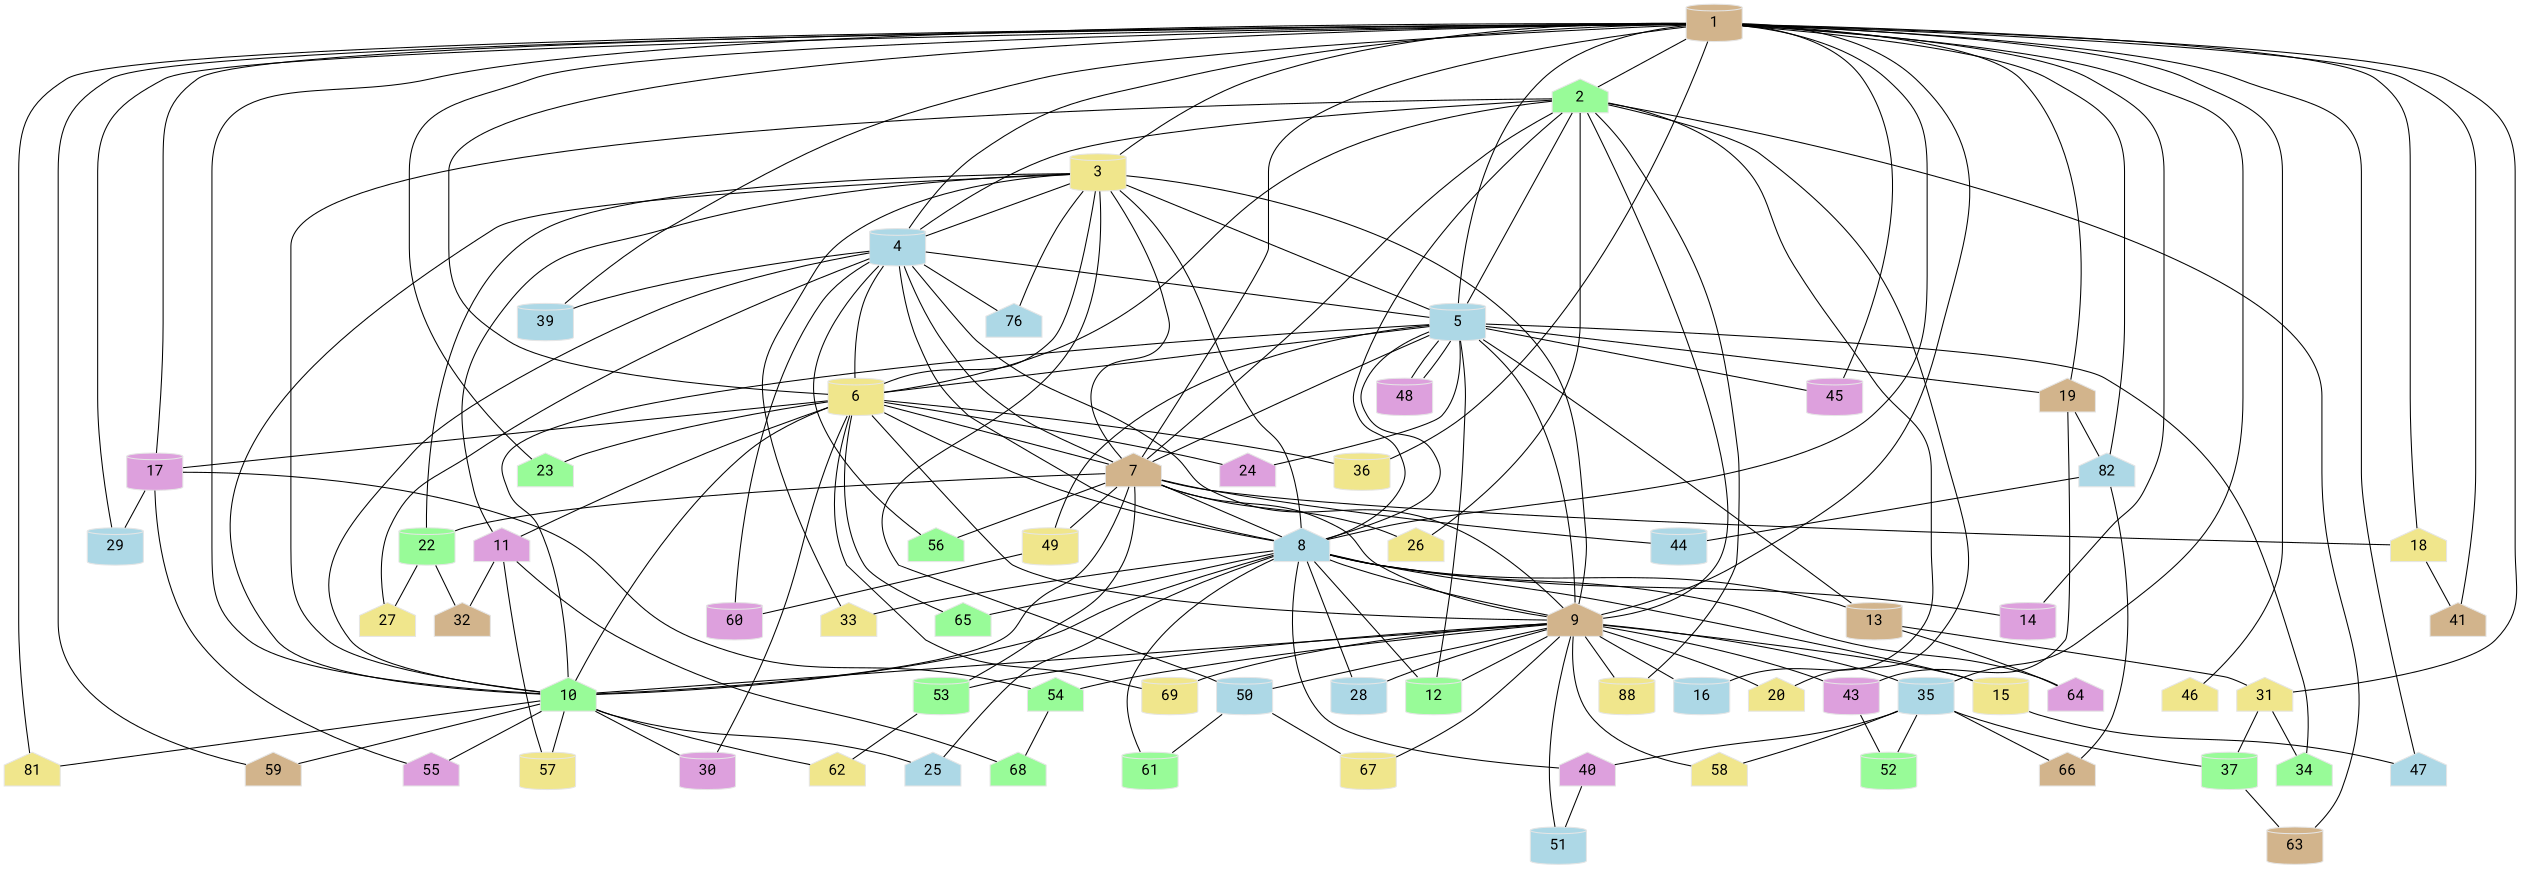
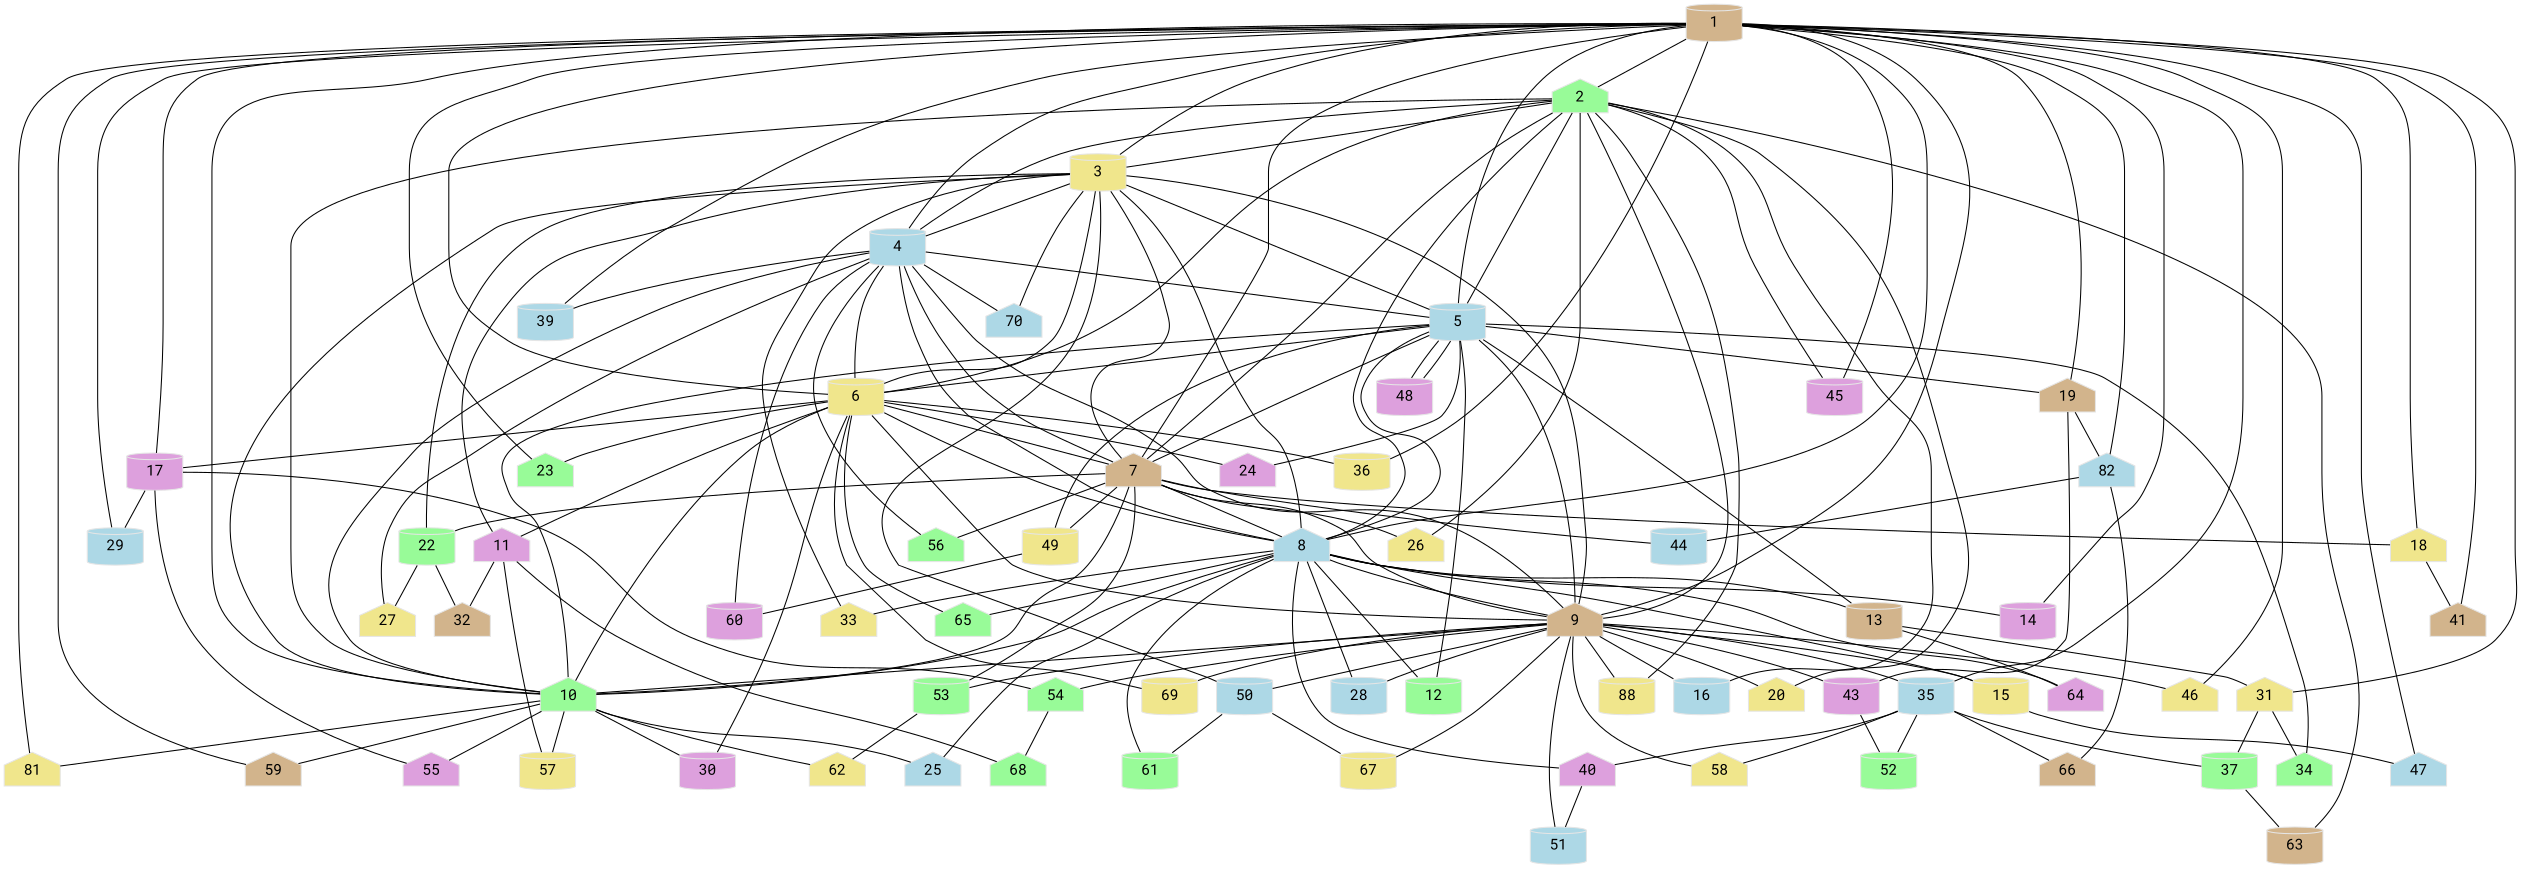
edge "2" -- "3": added
node "76": label "76" -> "70"
edge "5" -- "45": now "2" -- "45"
edge "9" -- "12": now "9" -- "46"
